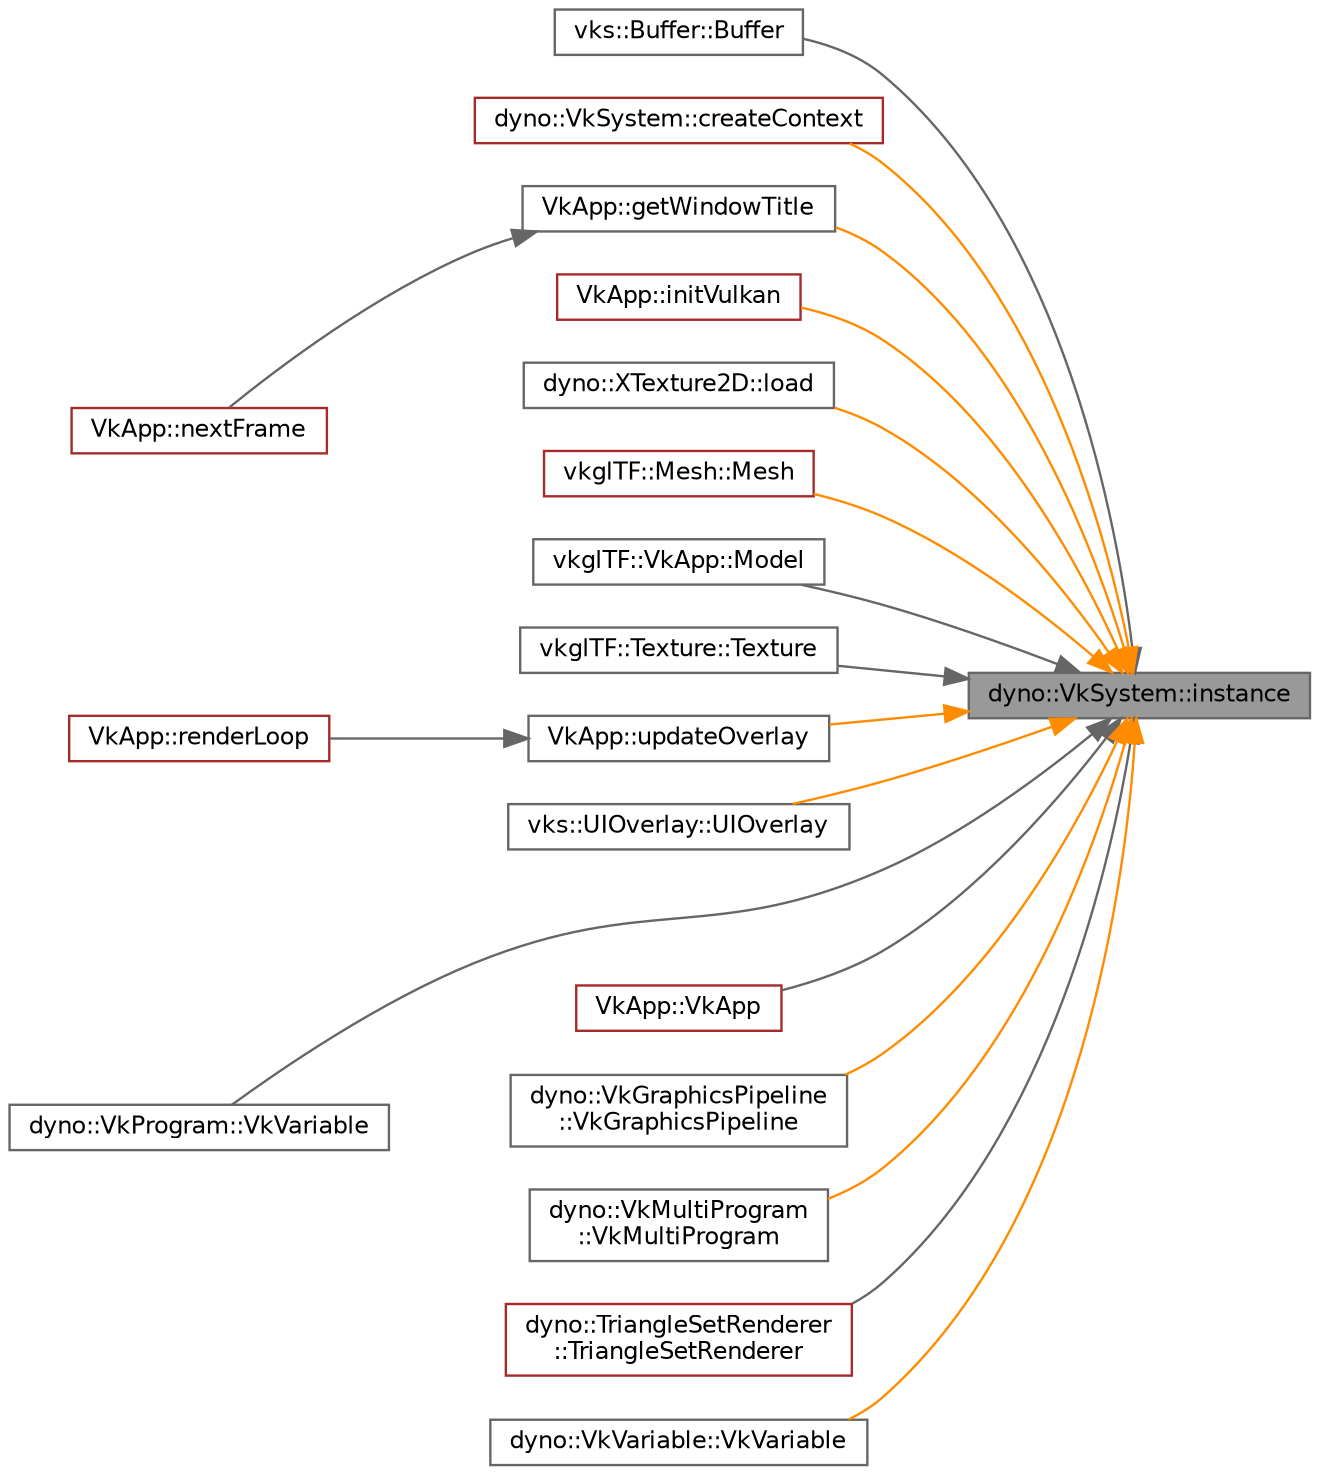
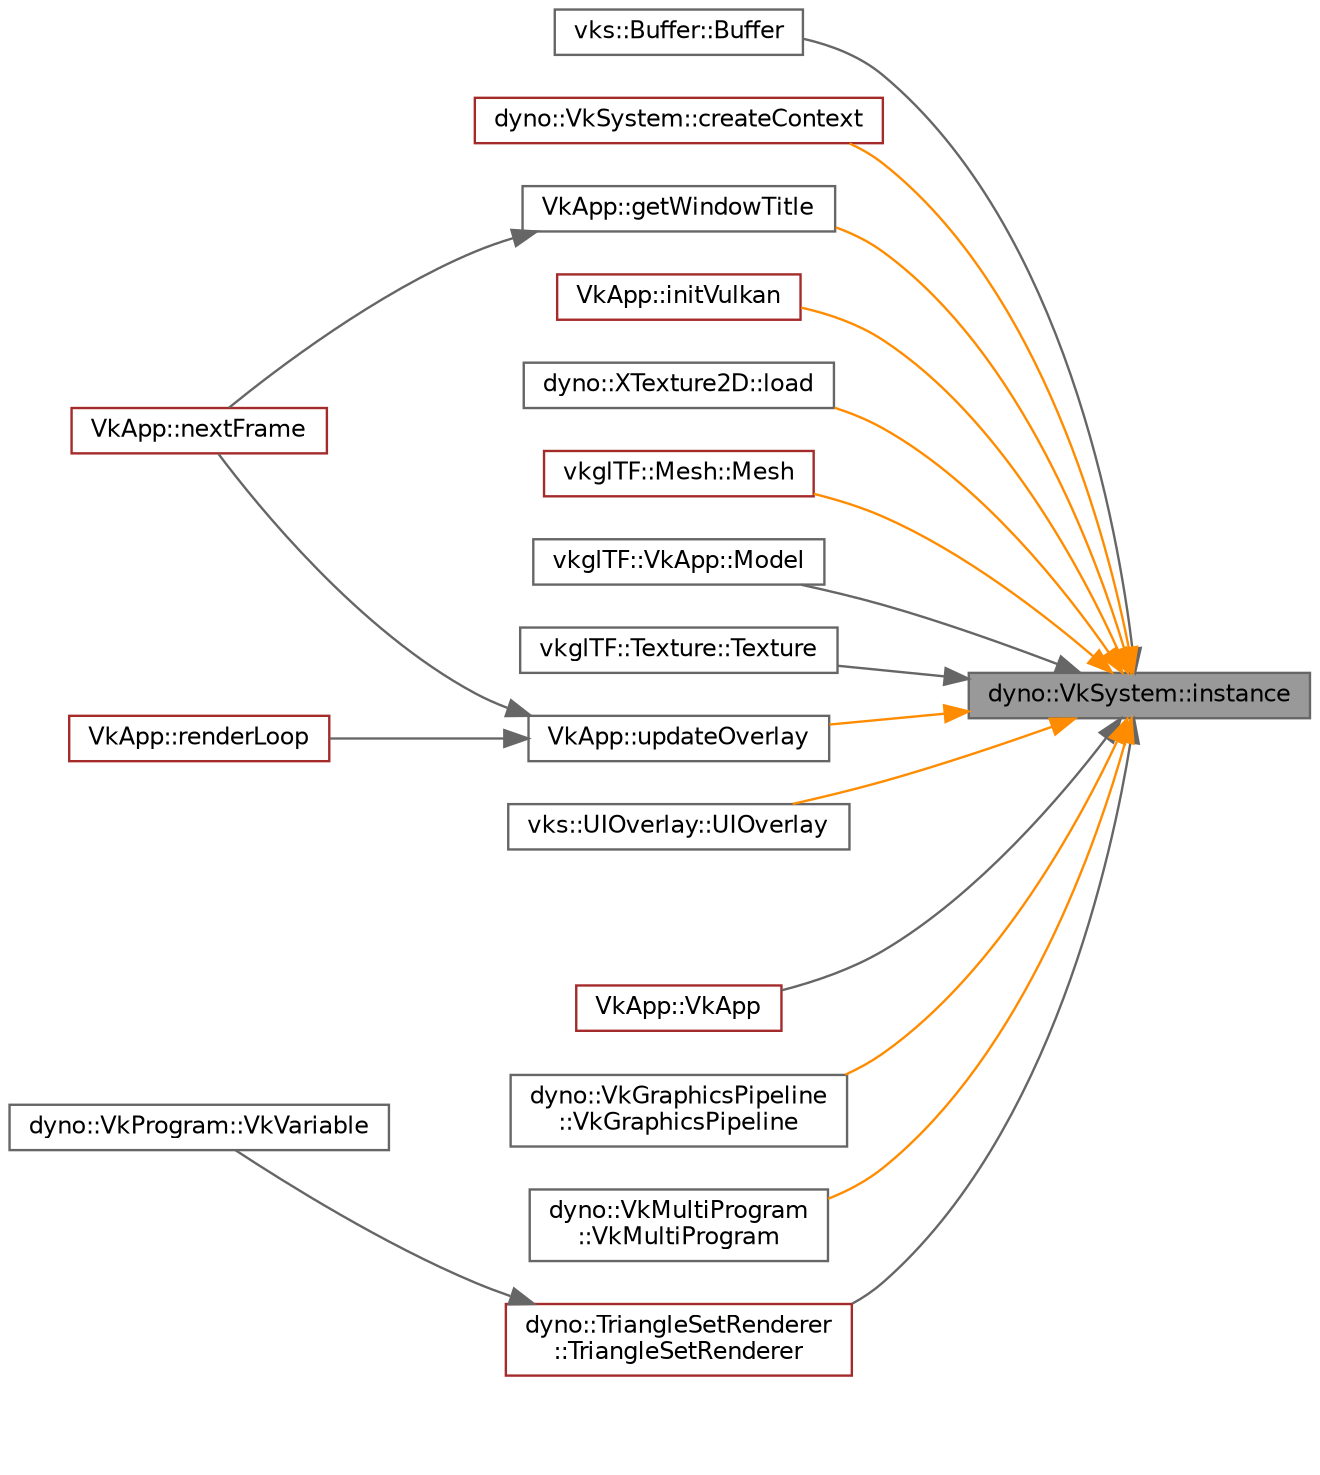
edge "VkApp::nextFrame" -> "VkApp::updateOverlay": added
edge "dyno::VkProgram::VkVariable" -> "dyno::VkSystem::instance": now "dyno::VkProgram::VkVariable" -> "dyno::TriangleSetRenderer ::TriangleSetRenderer"
node "dyno::VkVariable::VkVariable": removed
